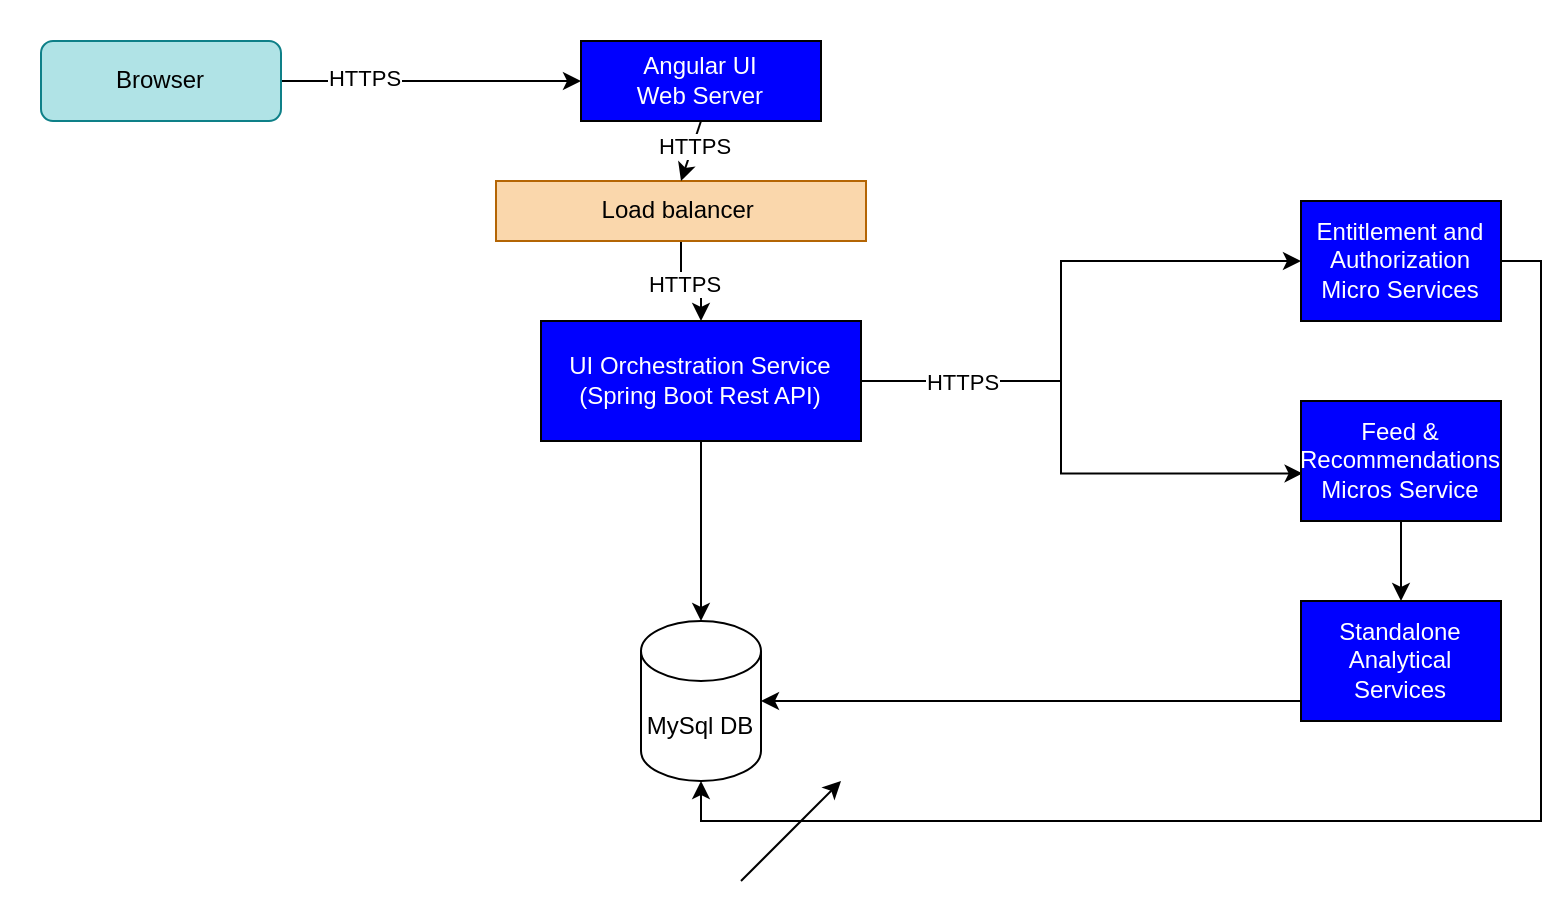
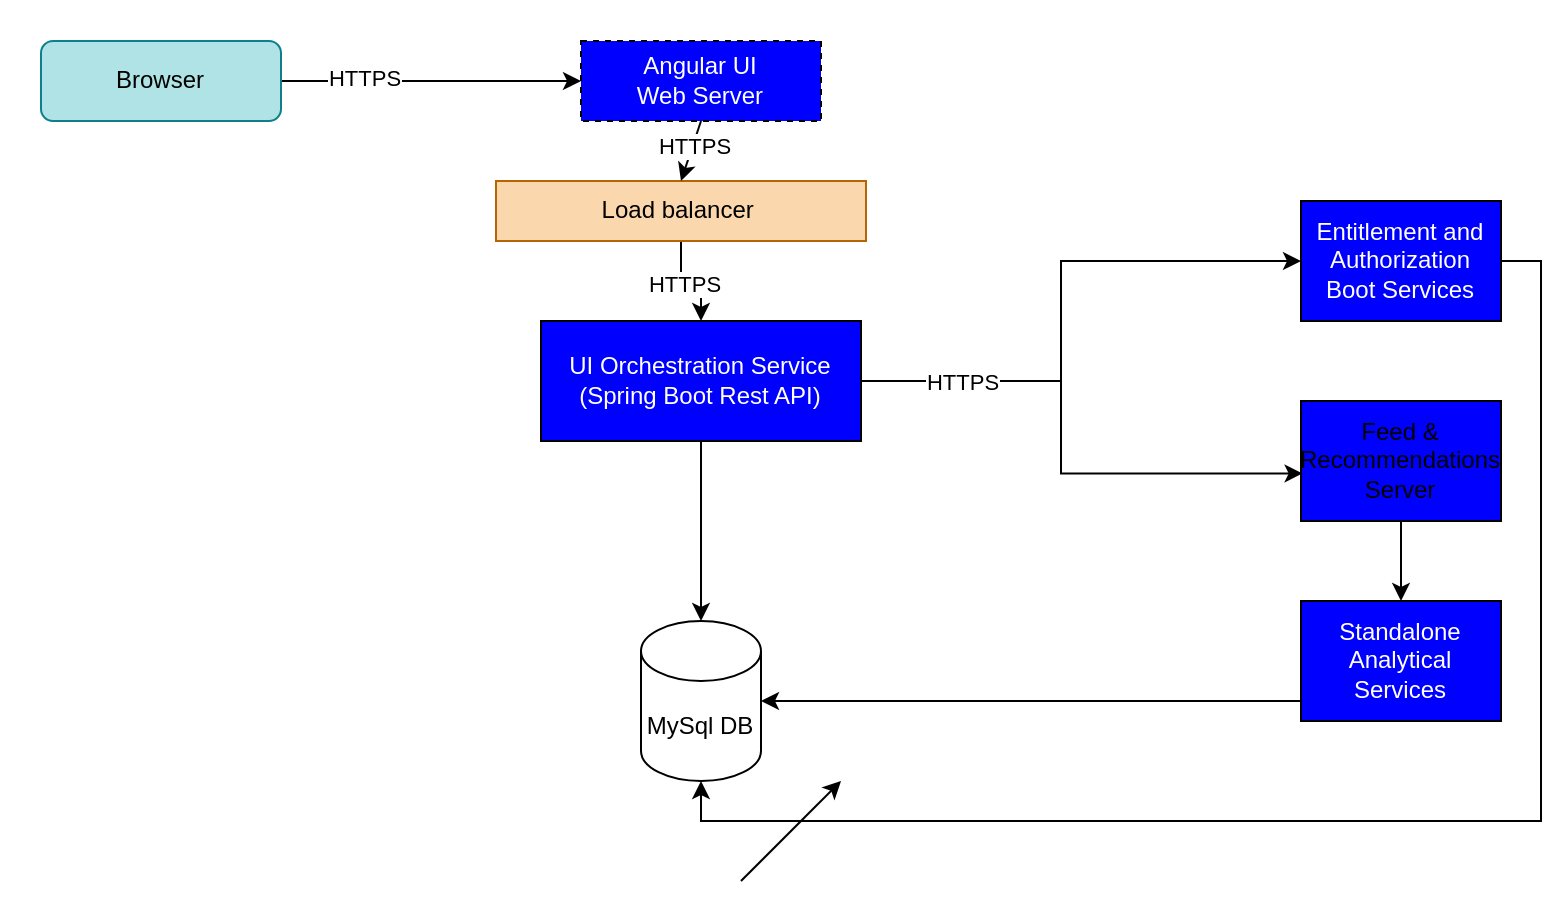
node "Angular UI Web Server": style solid -> dashed
node "Entitlement and Authorization Micro Services": label "Entitlement and Authorization Micro Services" -> "Entitlement and Authorization Boot Services"
node "Feed & Recommendations Micros Service": removed
